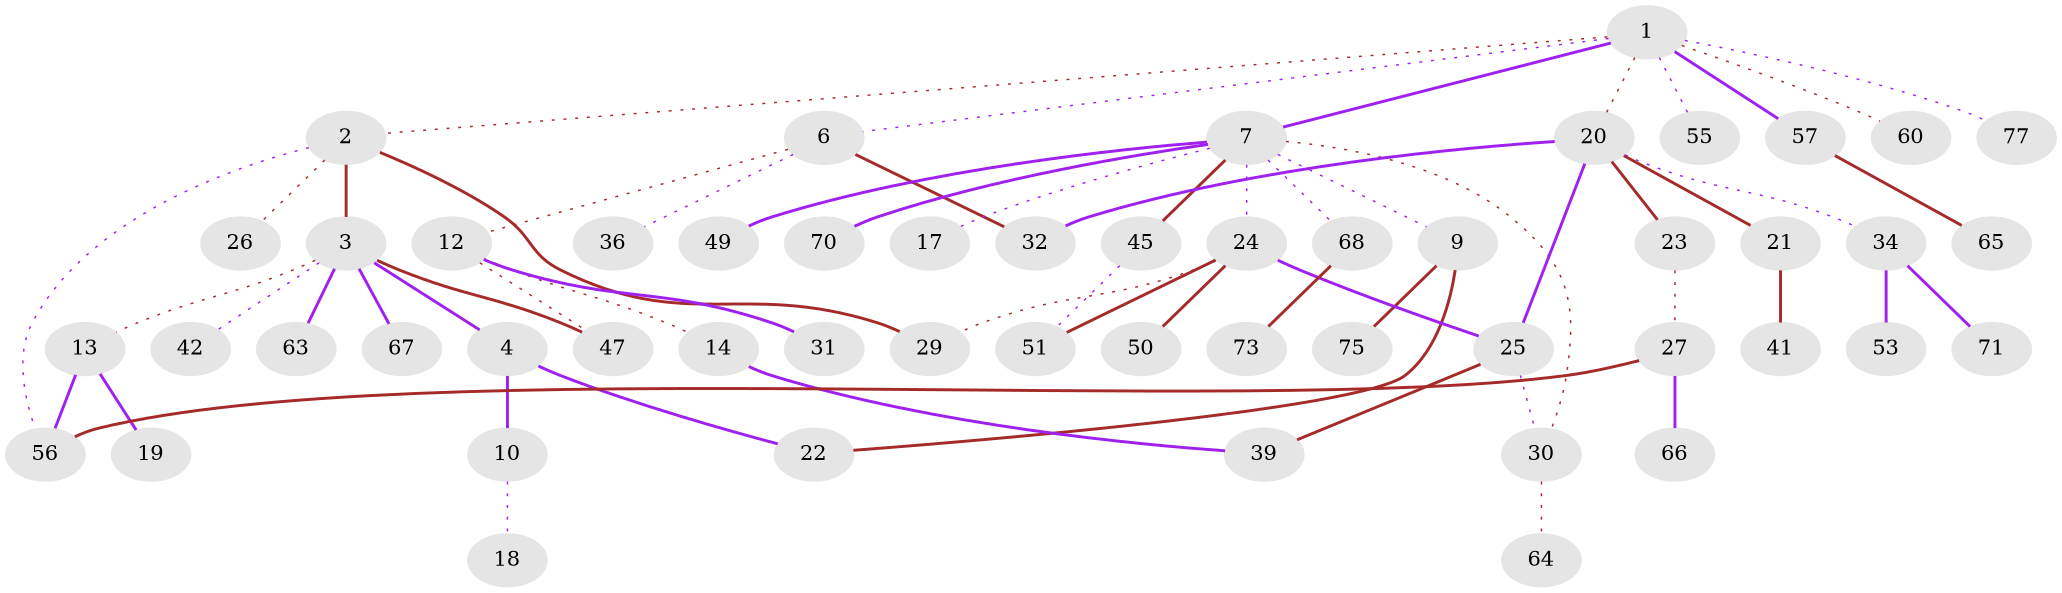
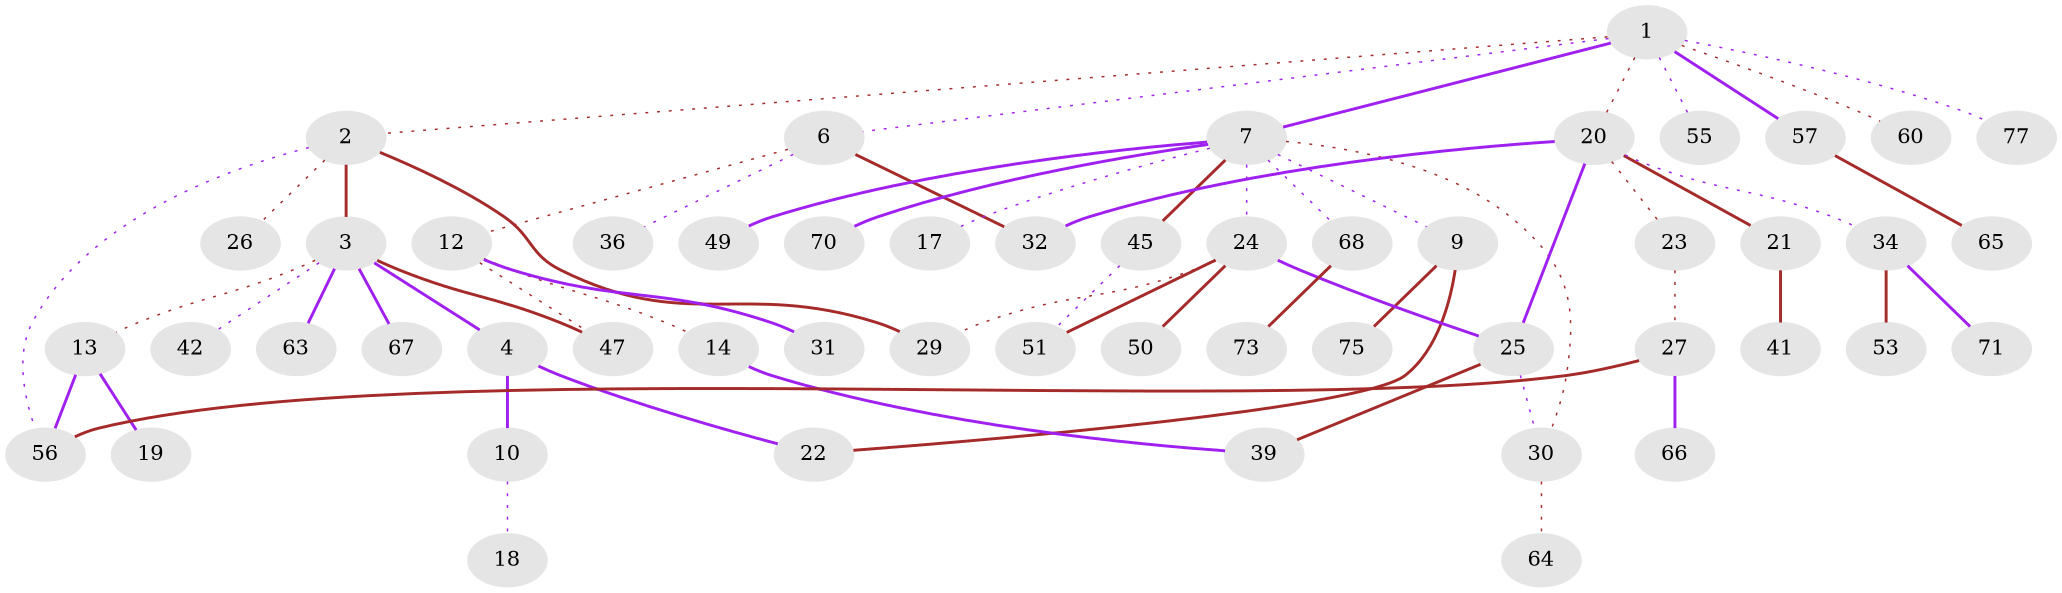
edge "20" -- "23": style bold -> dotted
edge "34" -- "53": color purple -> brown
